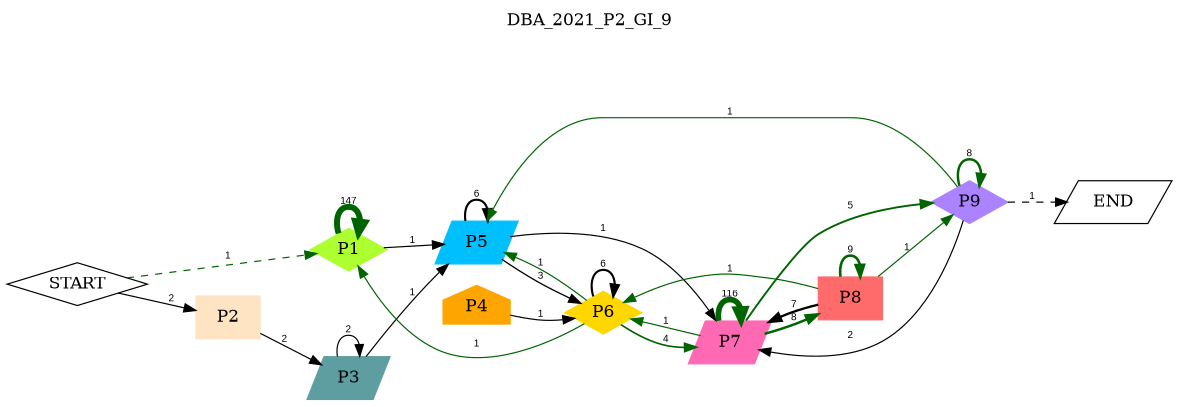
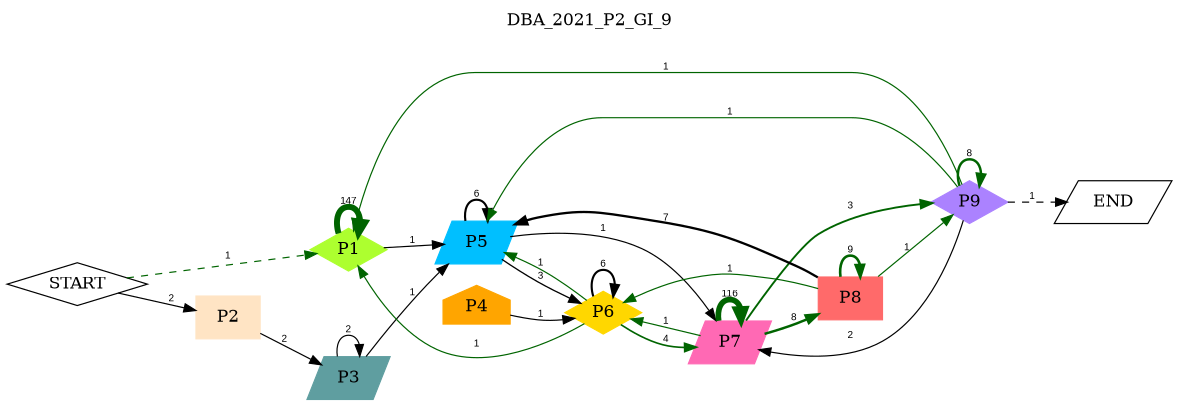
edge "P9" -> "P1": added, label "1"
edge "P7" -> "P9": label "5" -> "3"
edge "P8" -> "P7": now "P8" -> "P5"
